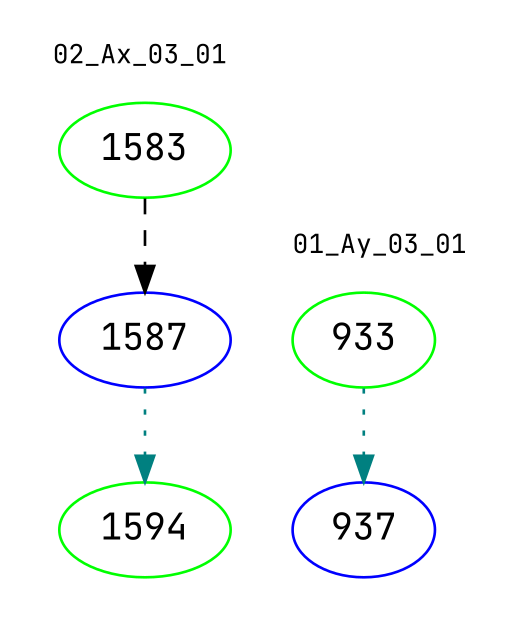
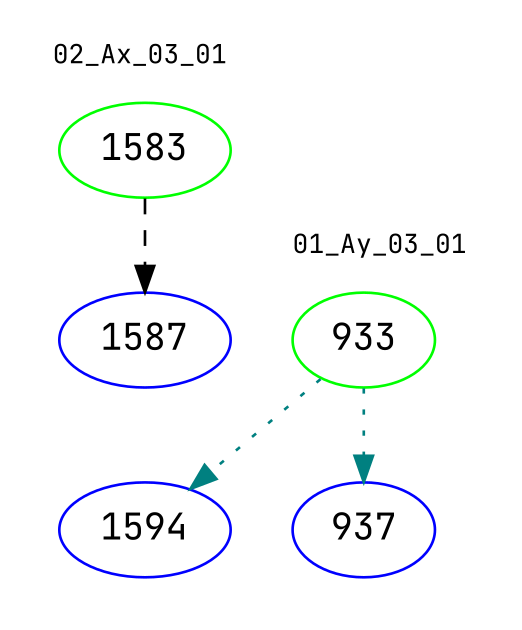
edge "1587" -> "1594": now "933" -> "1594"
node "1594": color green -> blue
